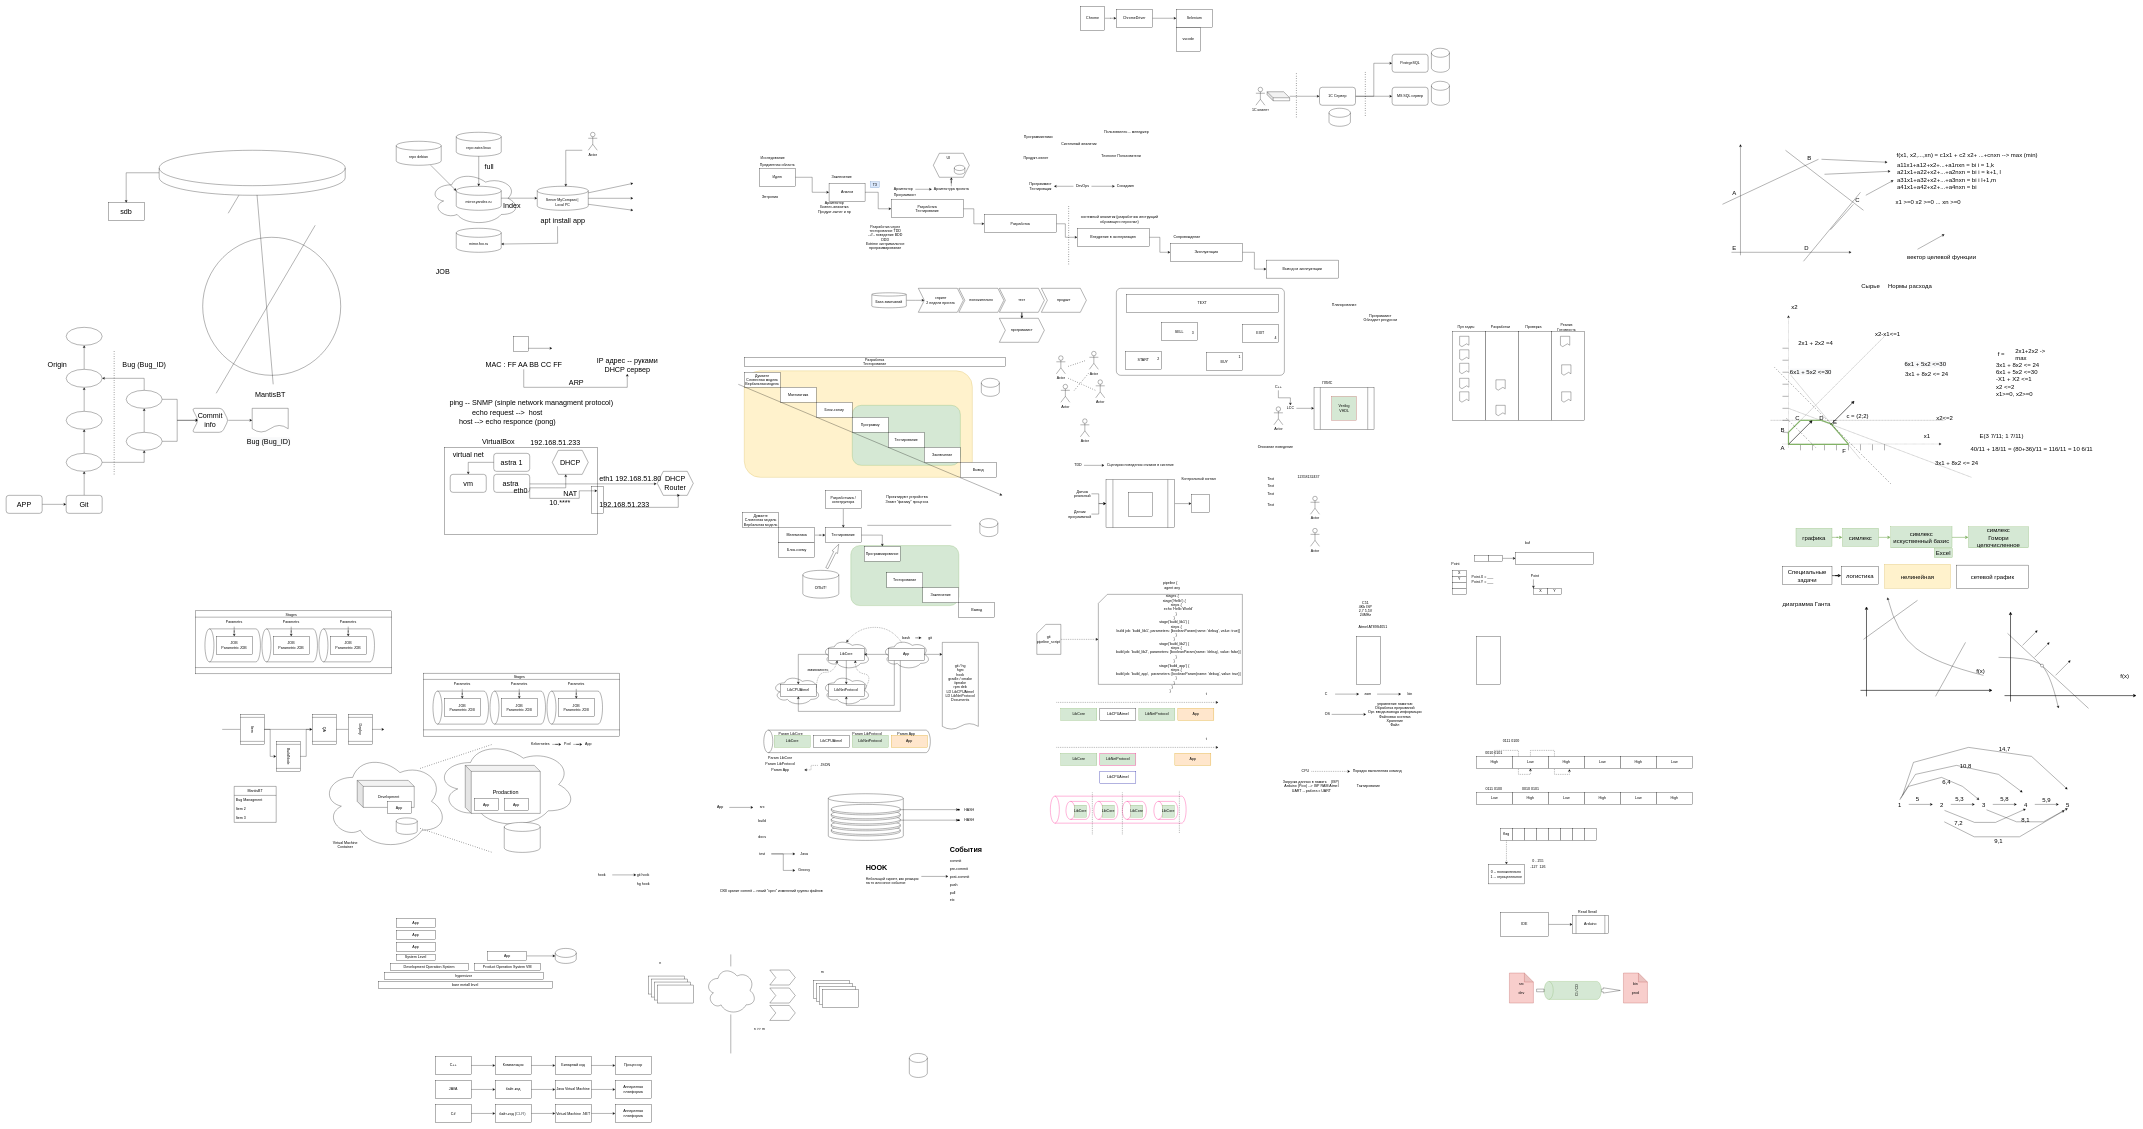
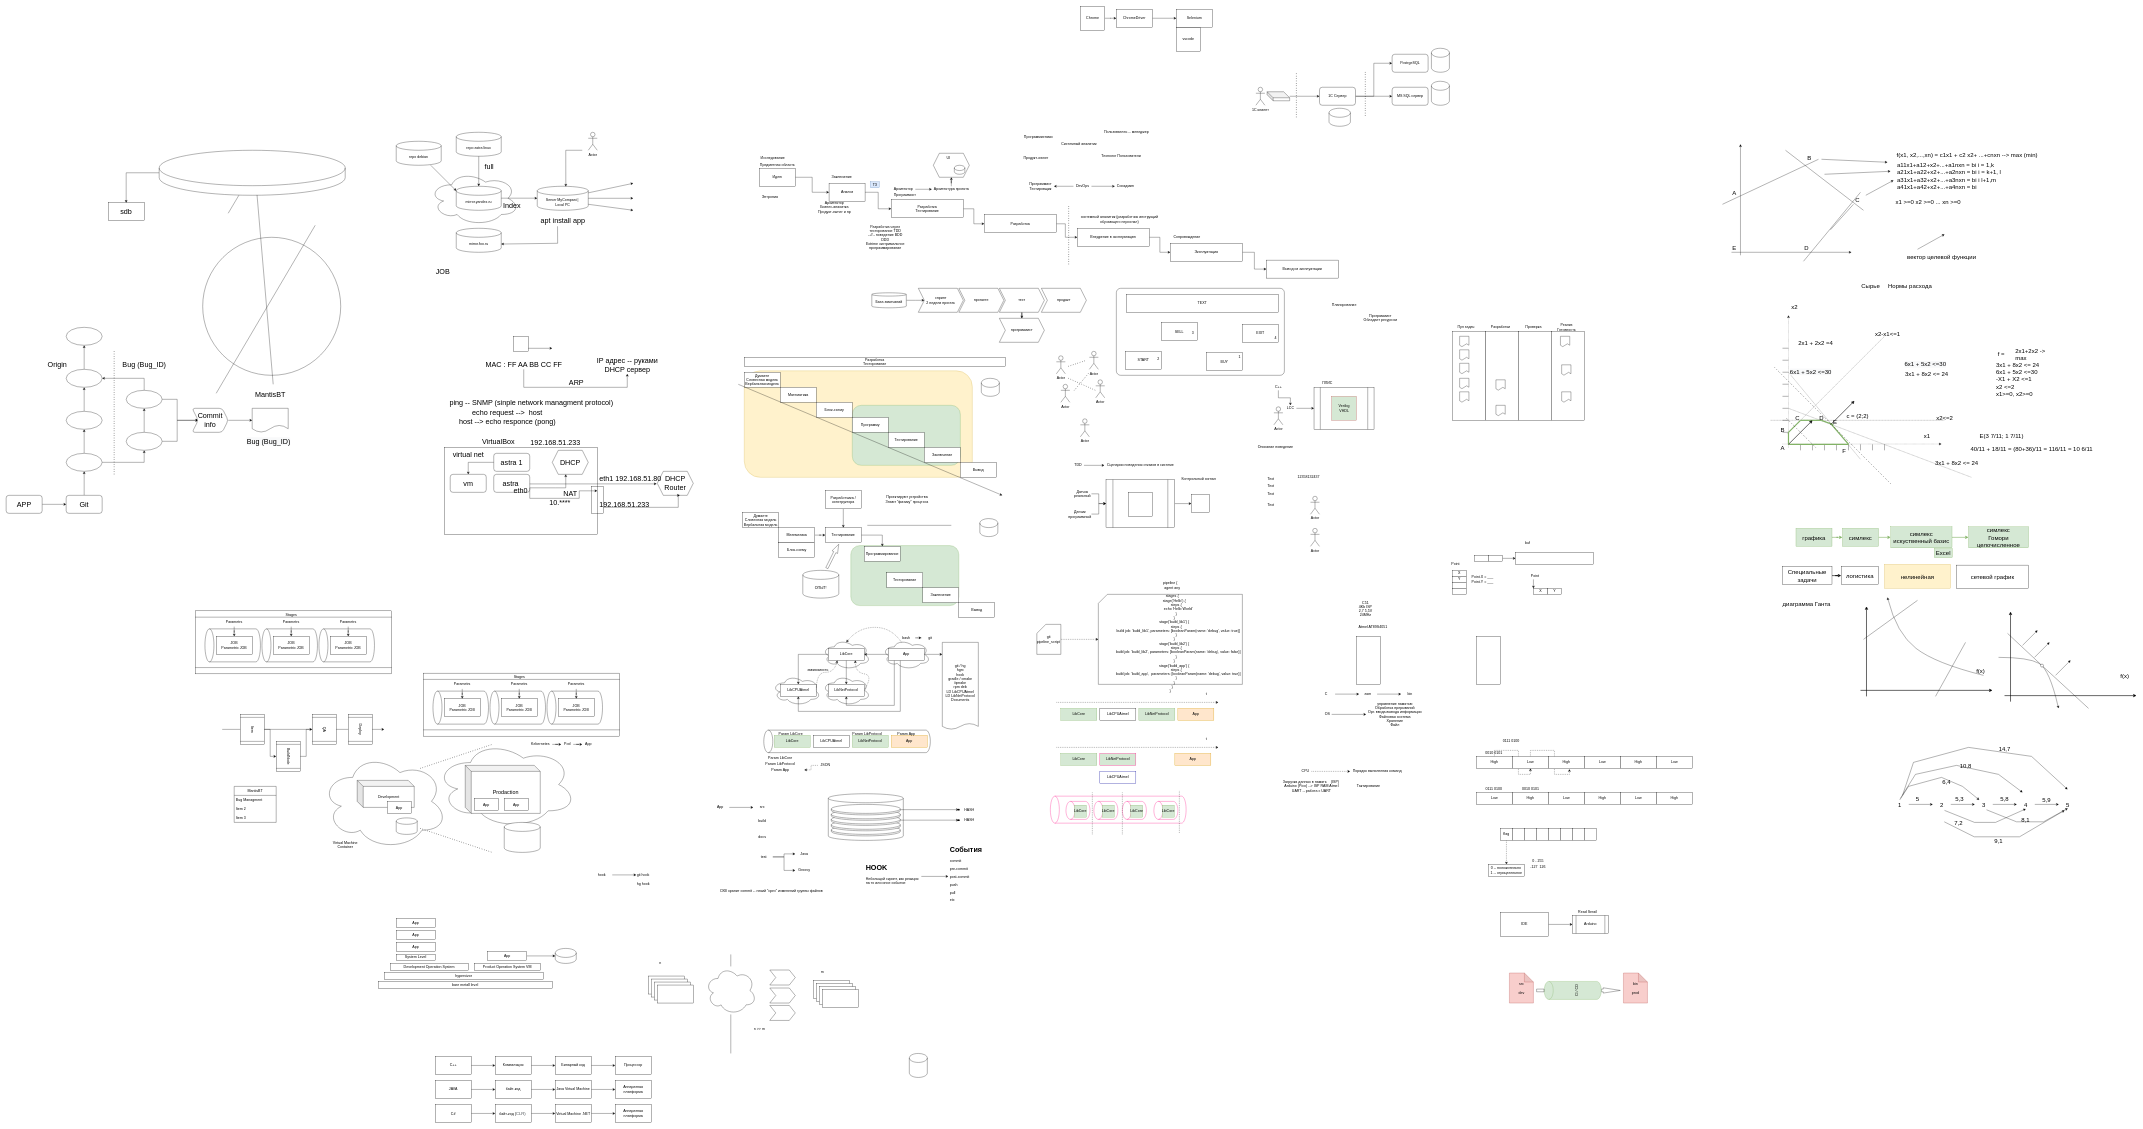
node "положительно": label "положительно" -> "прогаете"
node "test": moved (762, 854) -> (764, 857)
node "0 -- положительно 1 -- отрицательное": size 36x20 -> 36x12
